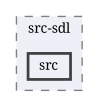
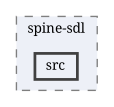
cluster "src-sdl": label "src-sdl" -> "spine-sdl"
